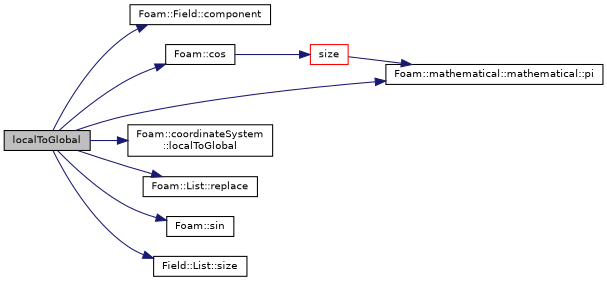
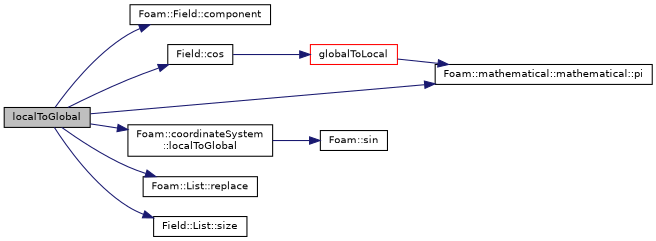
node "Foam::cos": label "Foam::cos" -> "Field::cos"
node "size": label "size" -> "globalToLocal"
edge "localToGlobal" -> "Foam::sin": now "Foam::coordinateSystem ::localToGlobal" -> "Foam::sin"
